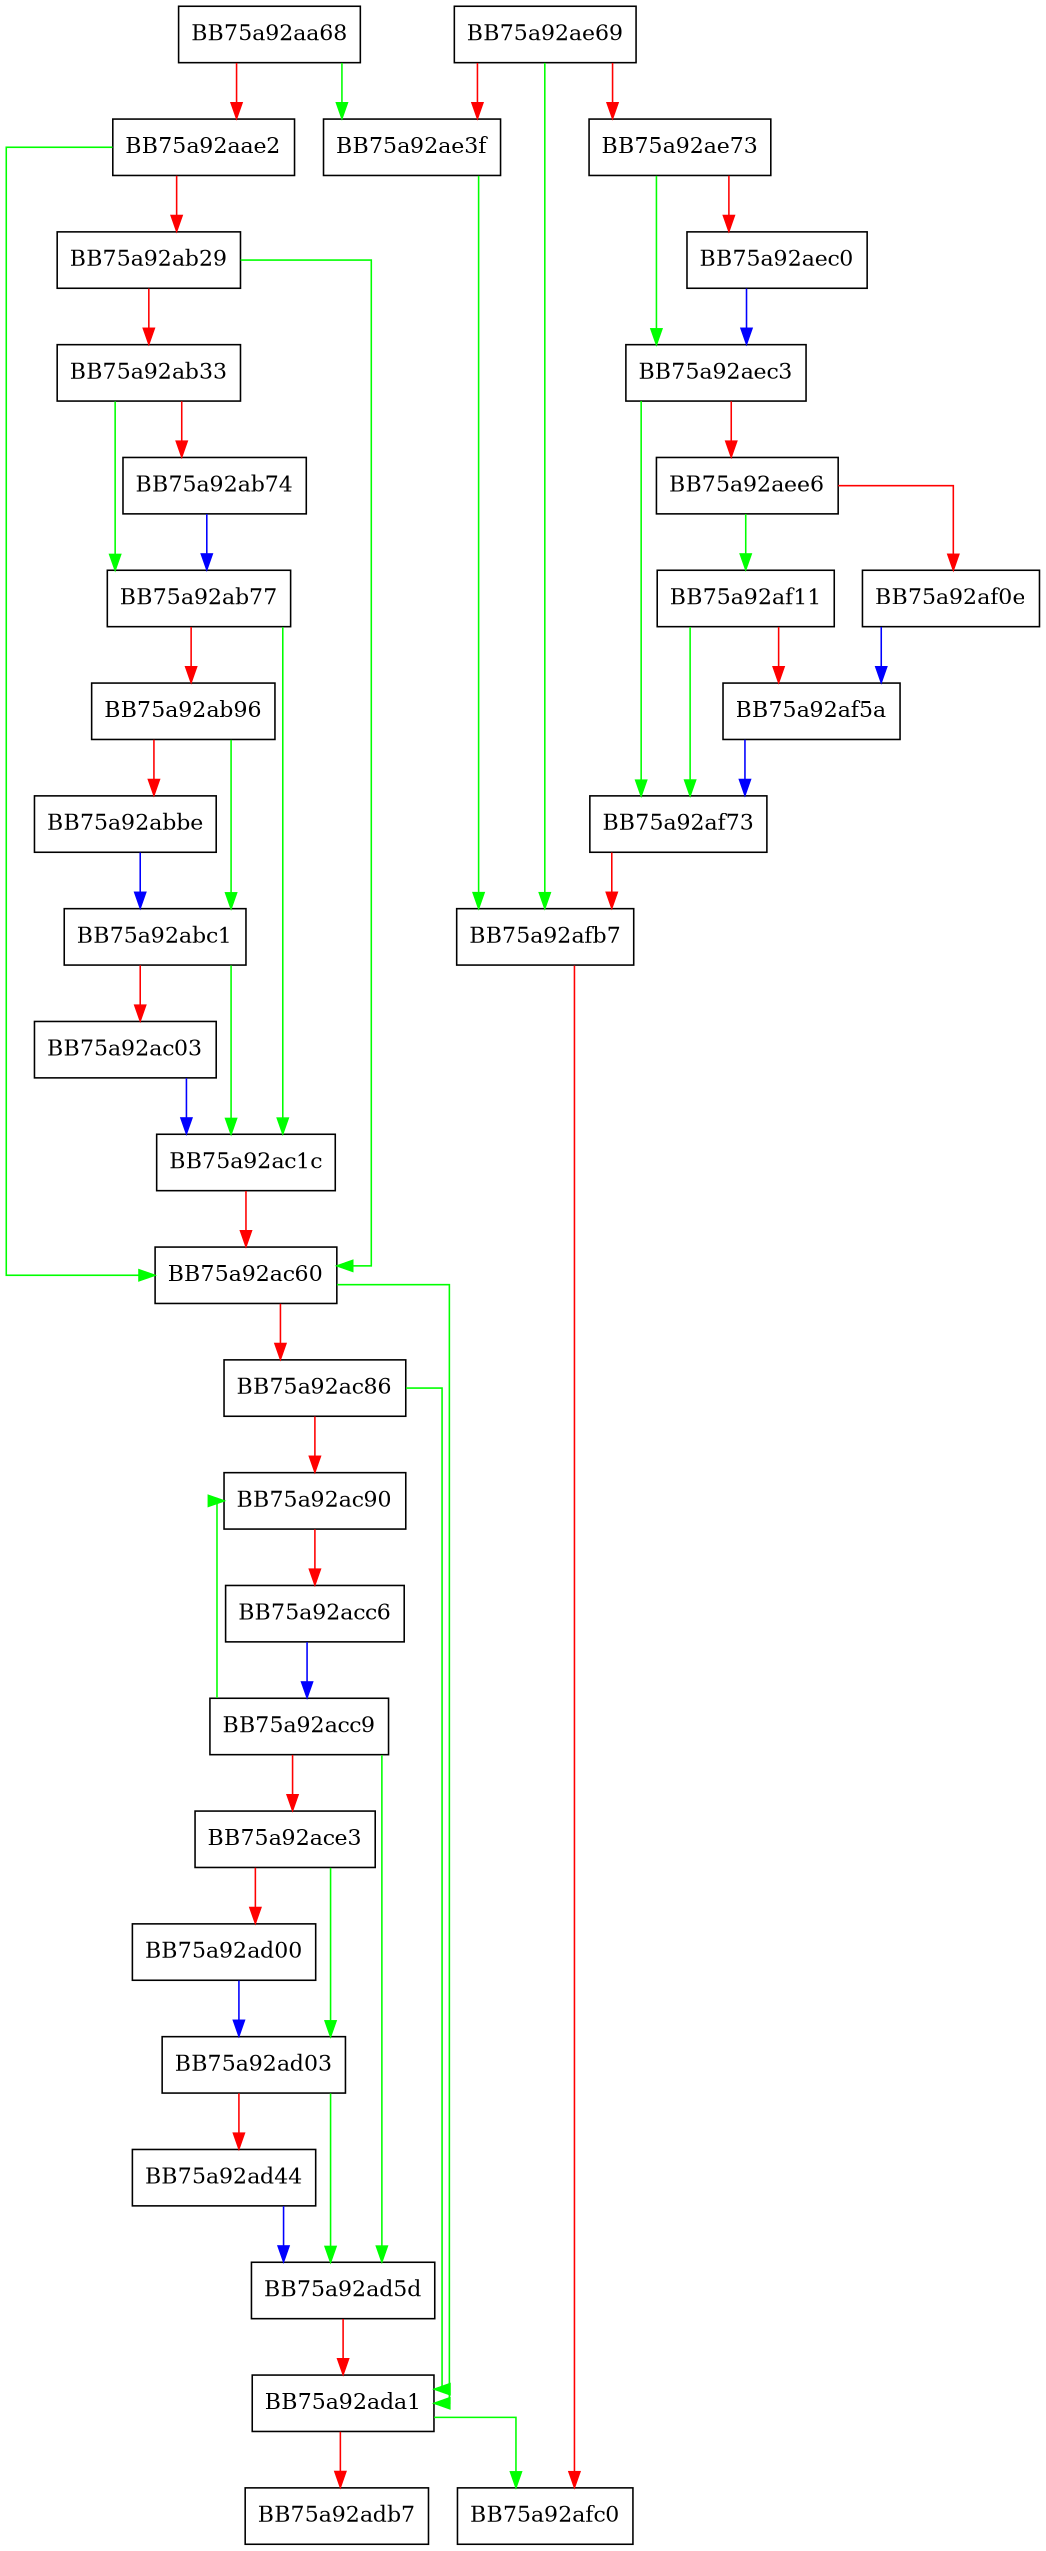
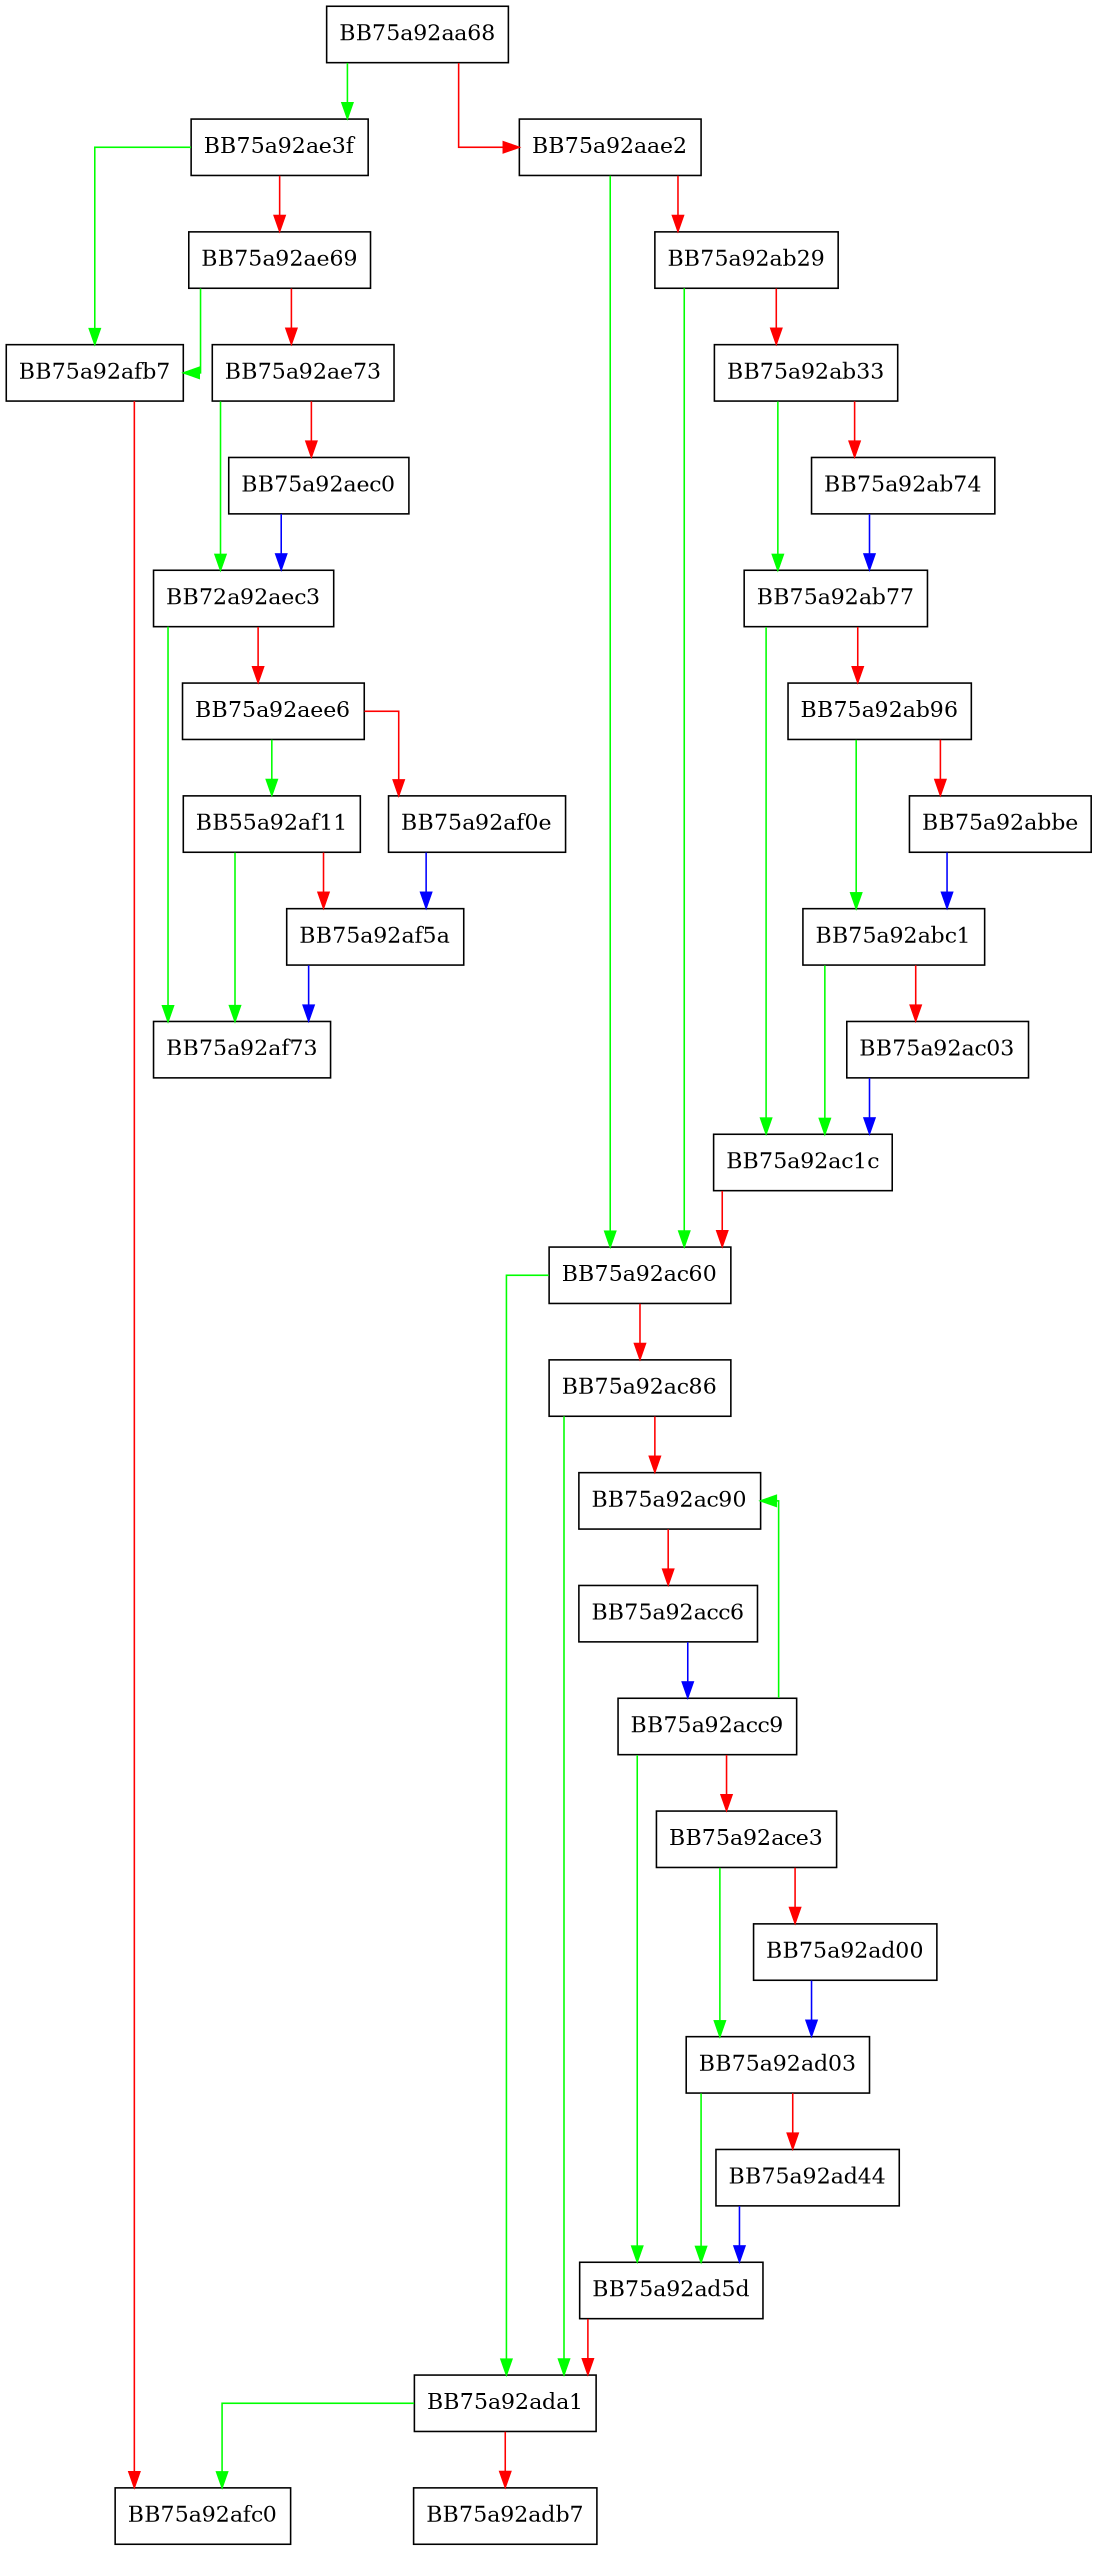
edge "BB75a92ae69" -> "BB75a92ae3f": reversed
node "BB75a92aec3": label "BB75a92aec3" -> "BB72a92aec3"
node "BB75a92af11": label "BB75a92af11" -> "BB55a92af11"
edge "BB75a92af73" -> "BB75a92afb7": removed
